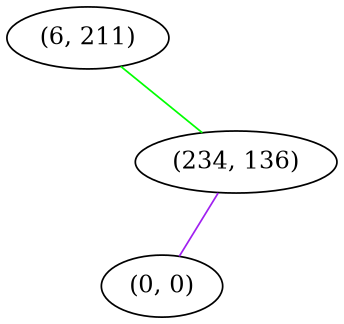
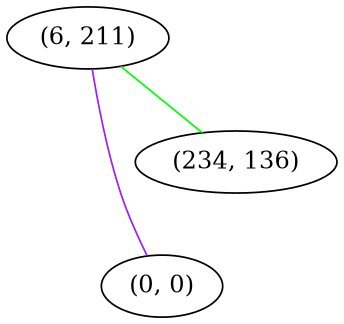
edge "(234, 136)" -- "(0, 0)": now "(6, 211)" -- "(0, 0)"
